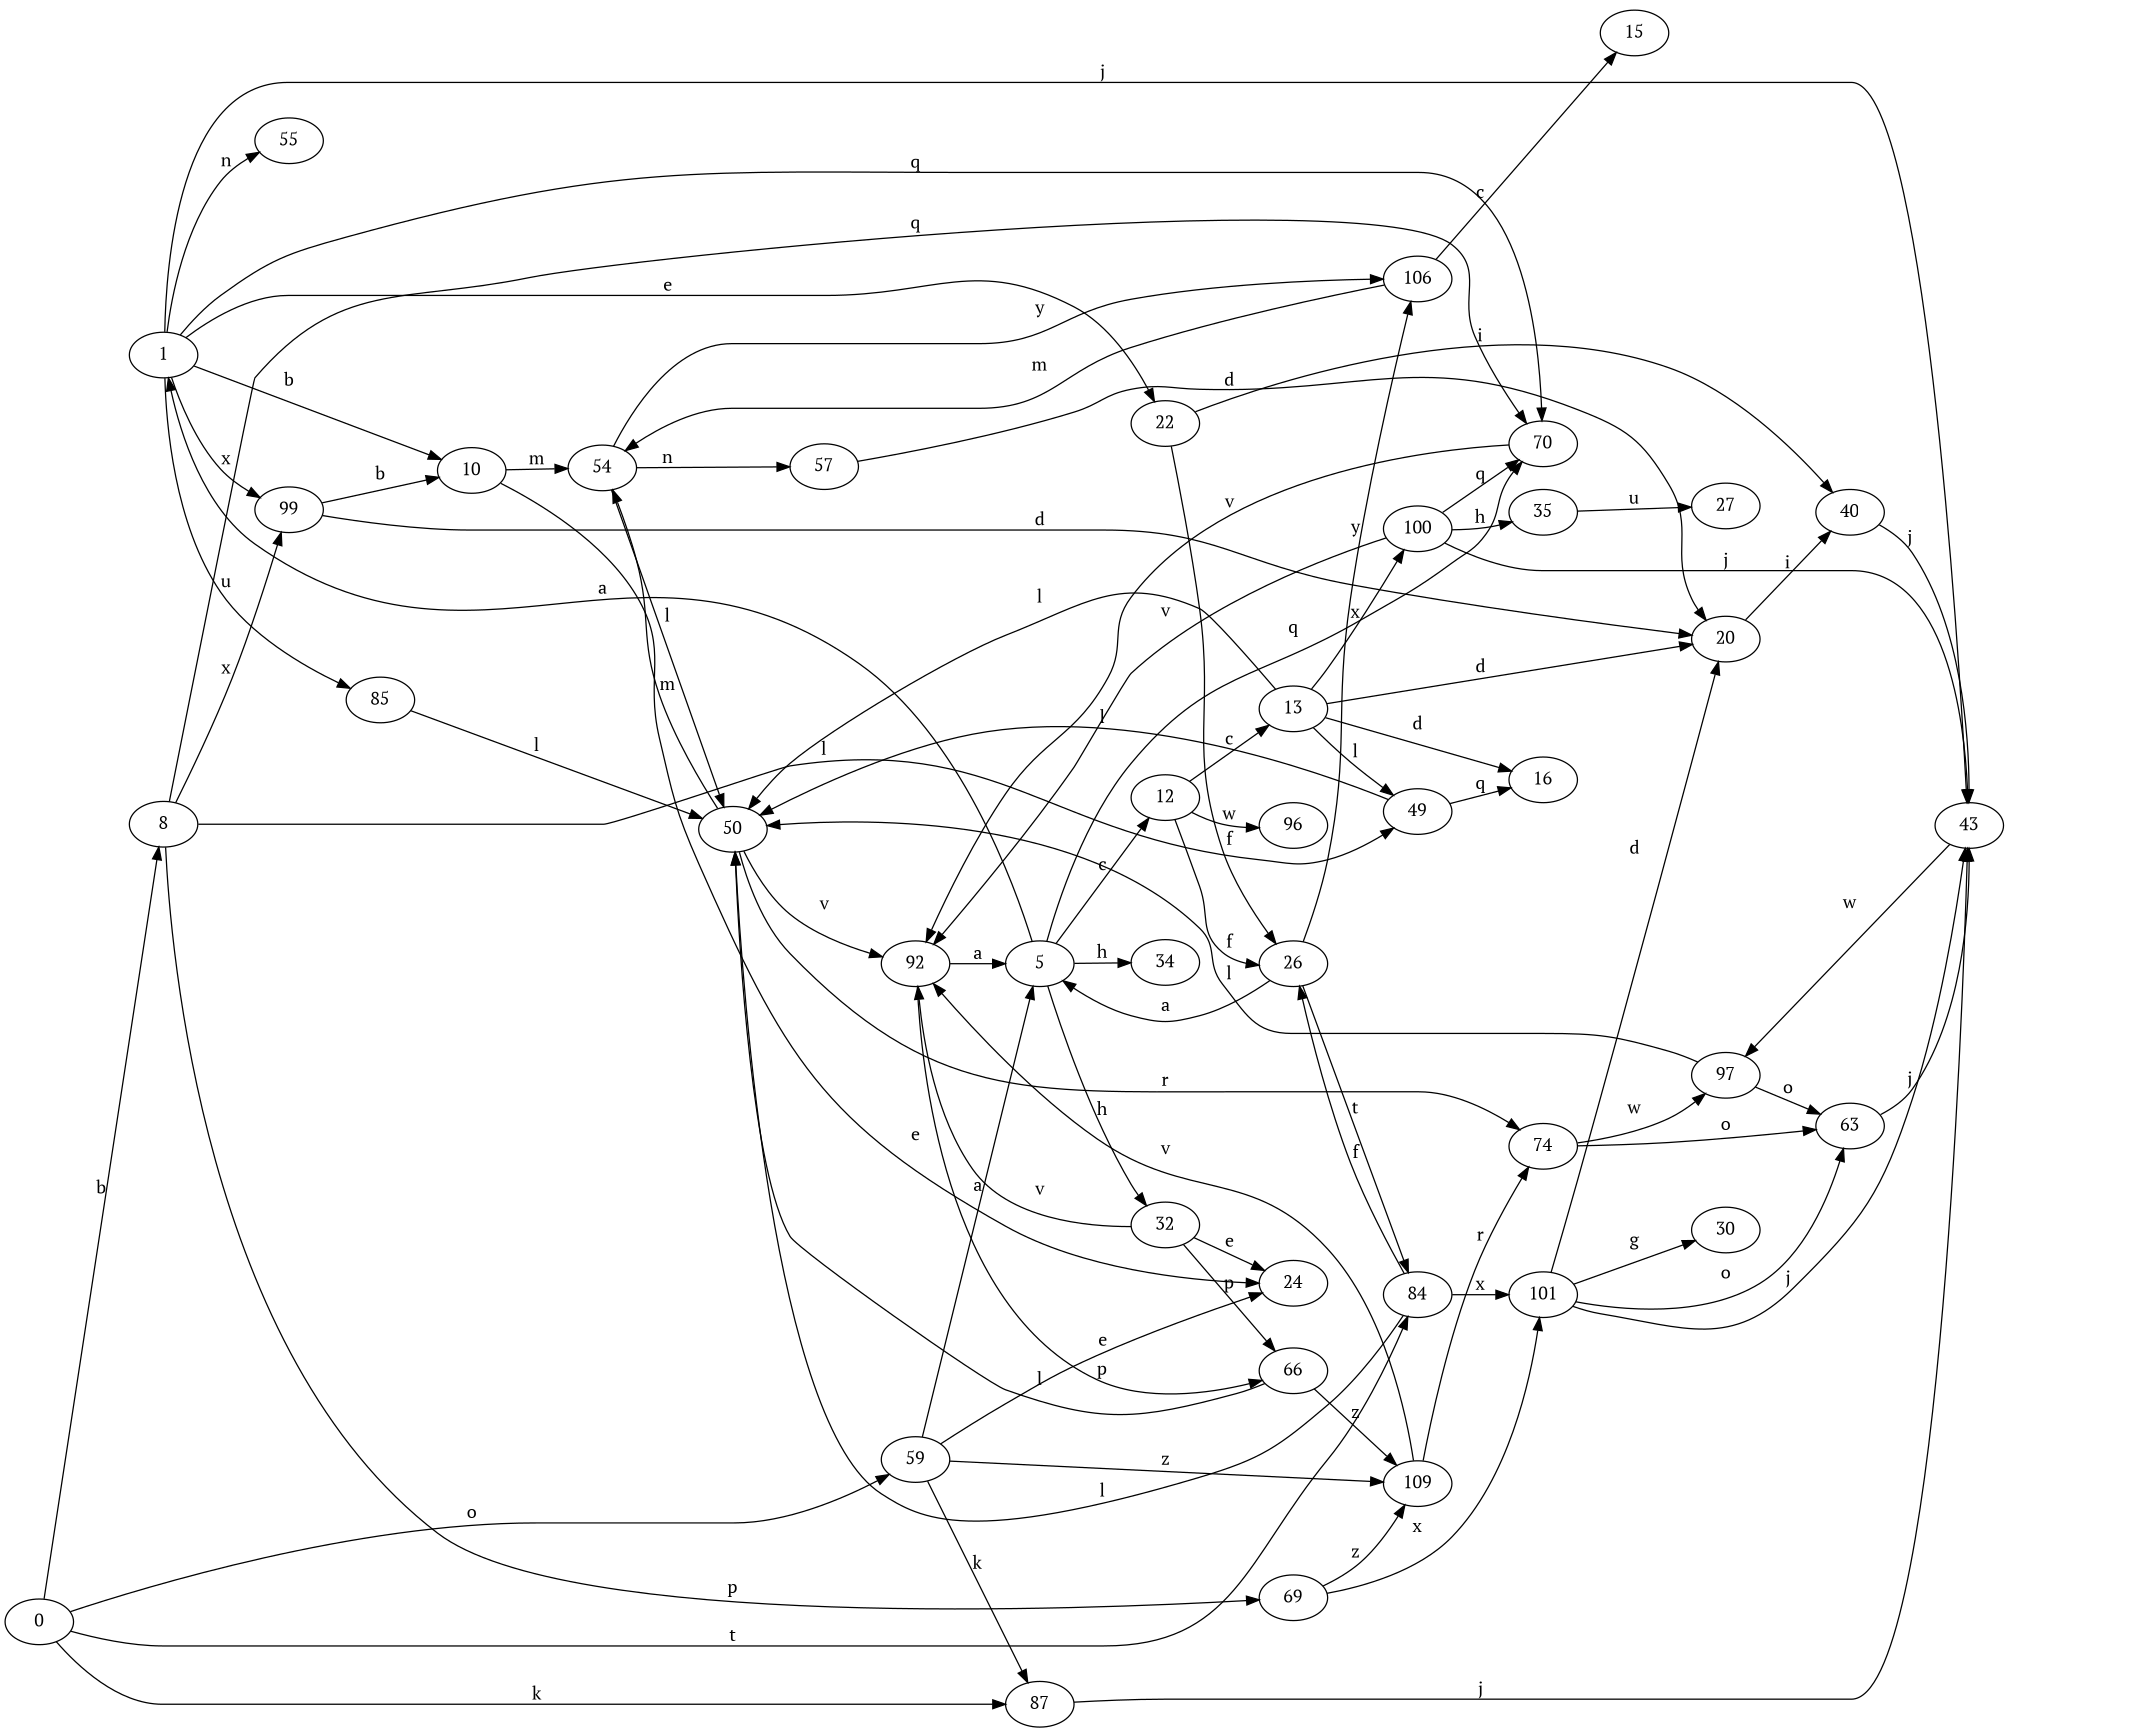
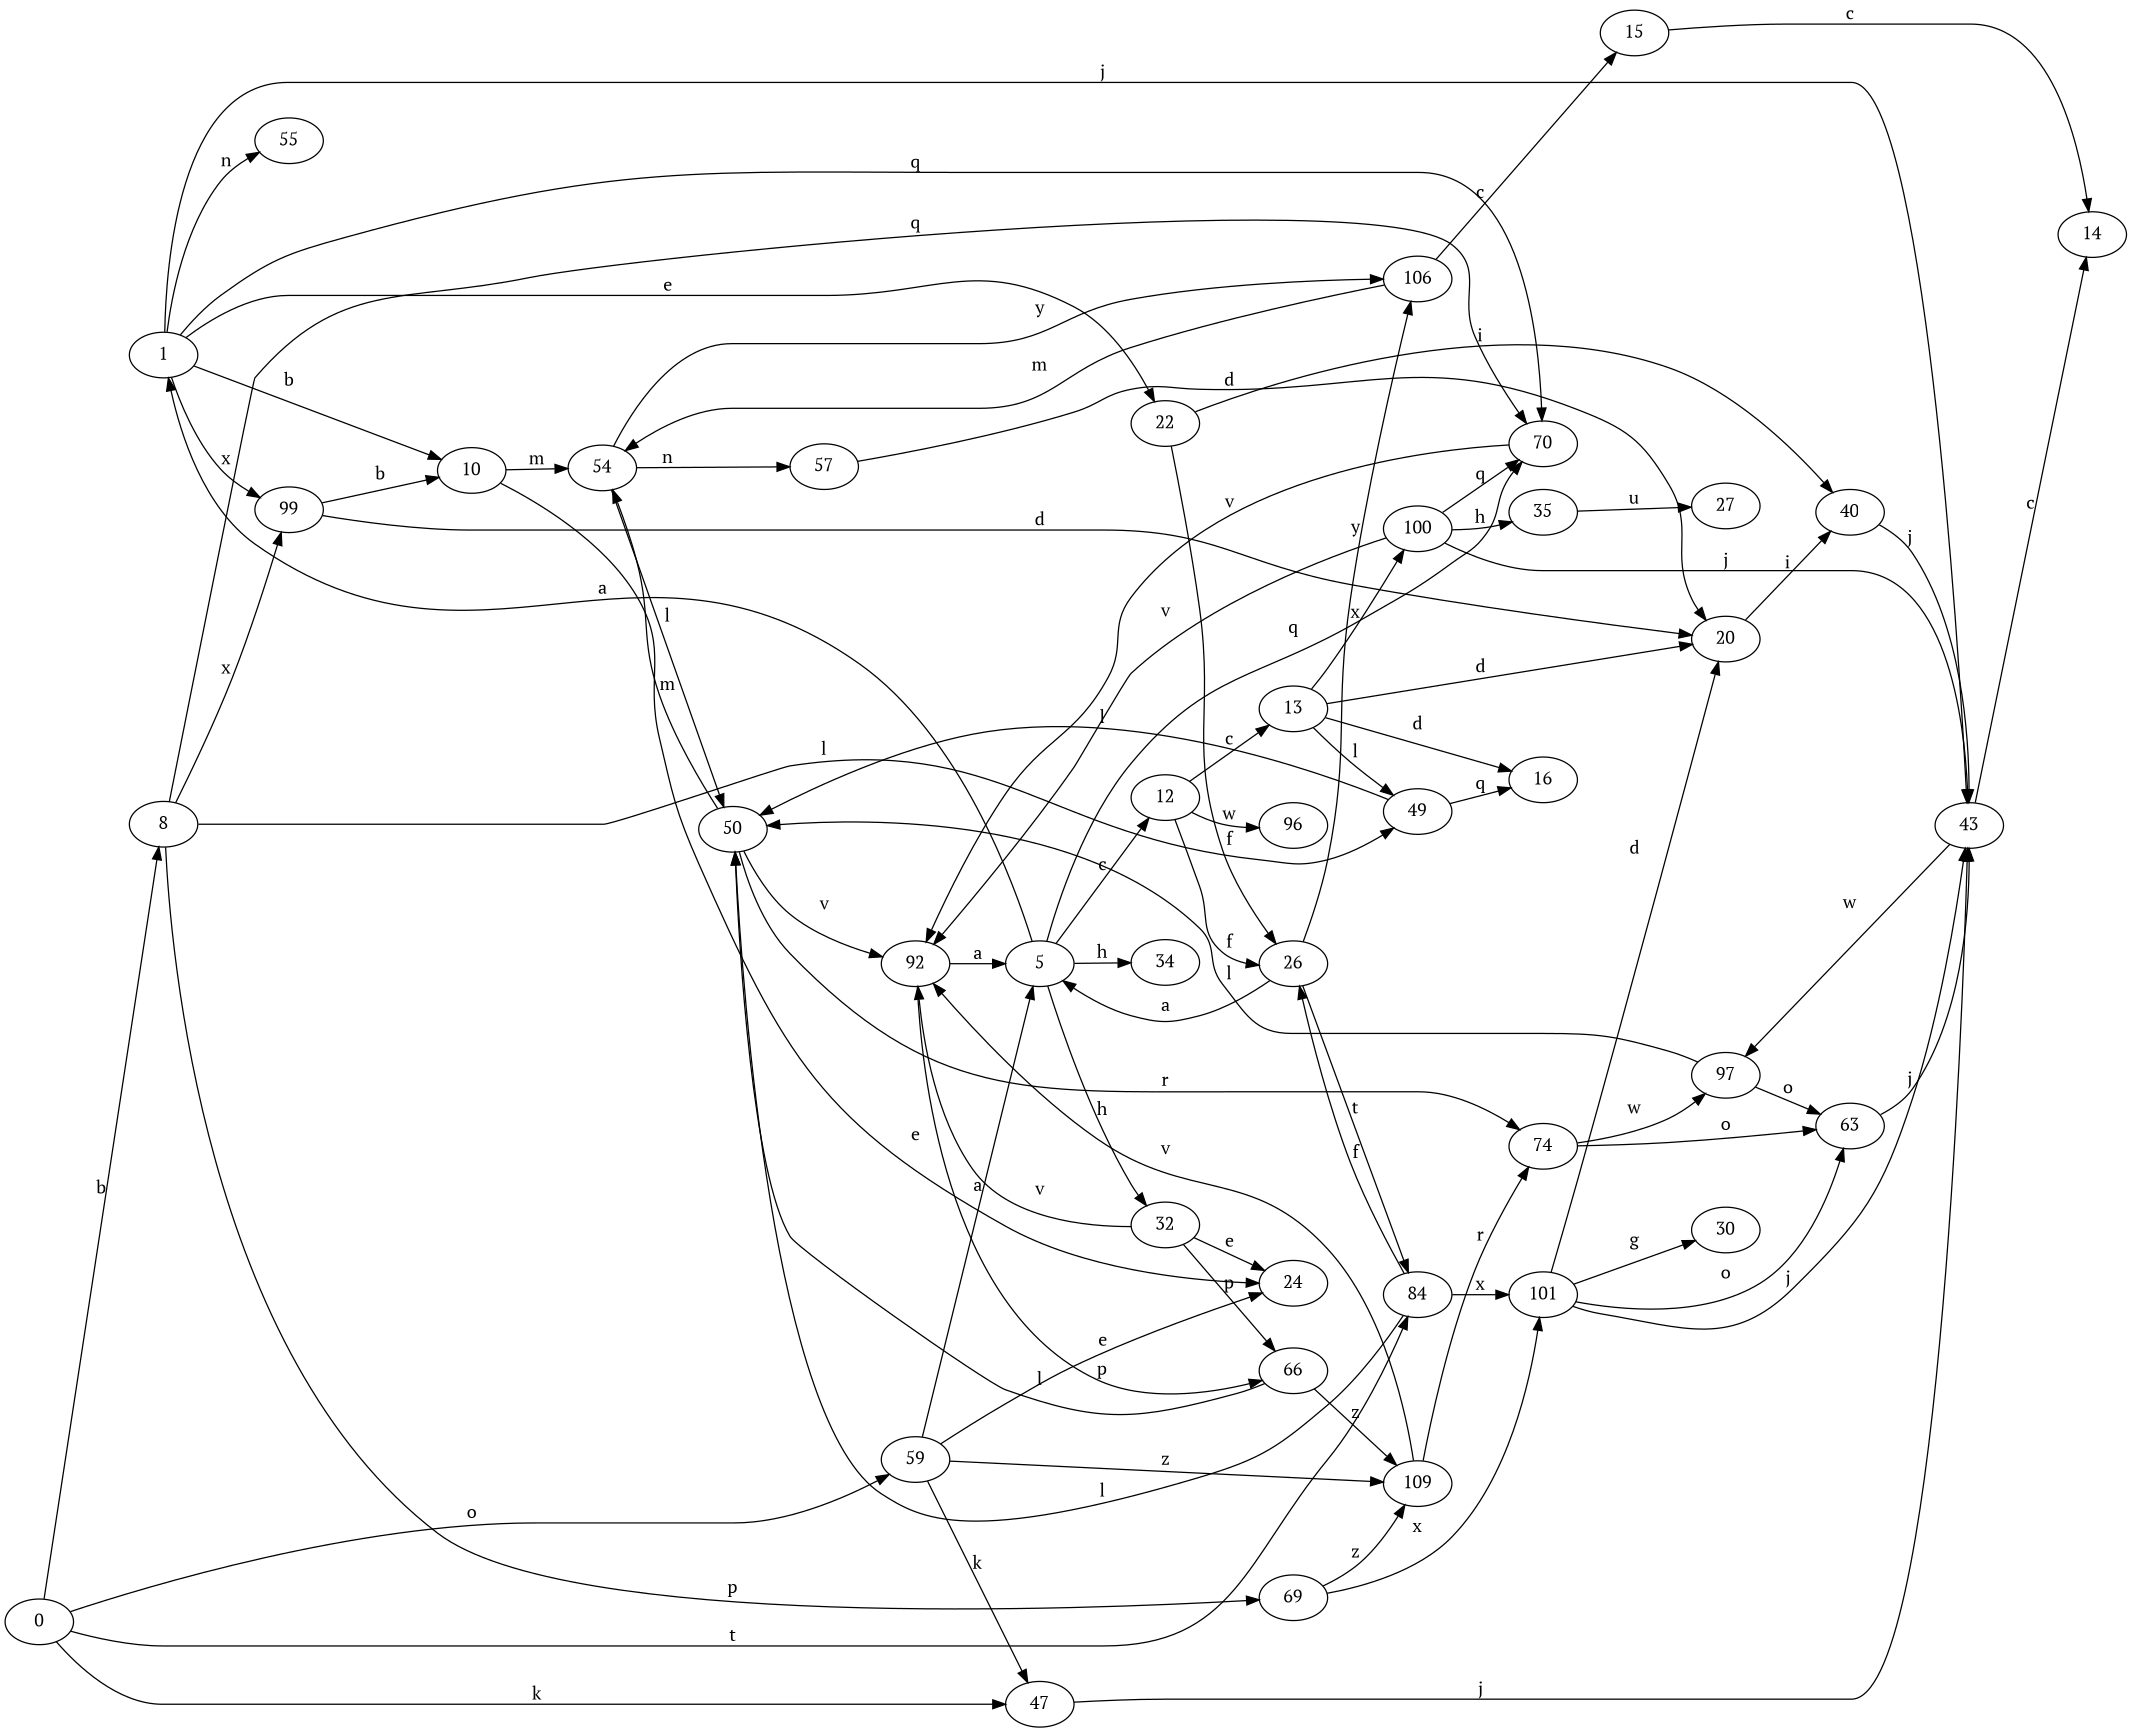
node "14": added
edge "13" -> "50": removed, label "l"
node "85": removed
node "87": label "87" -> "47"
